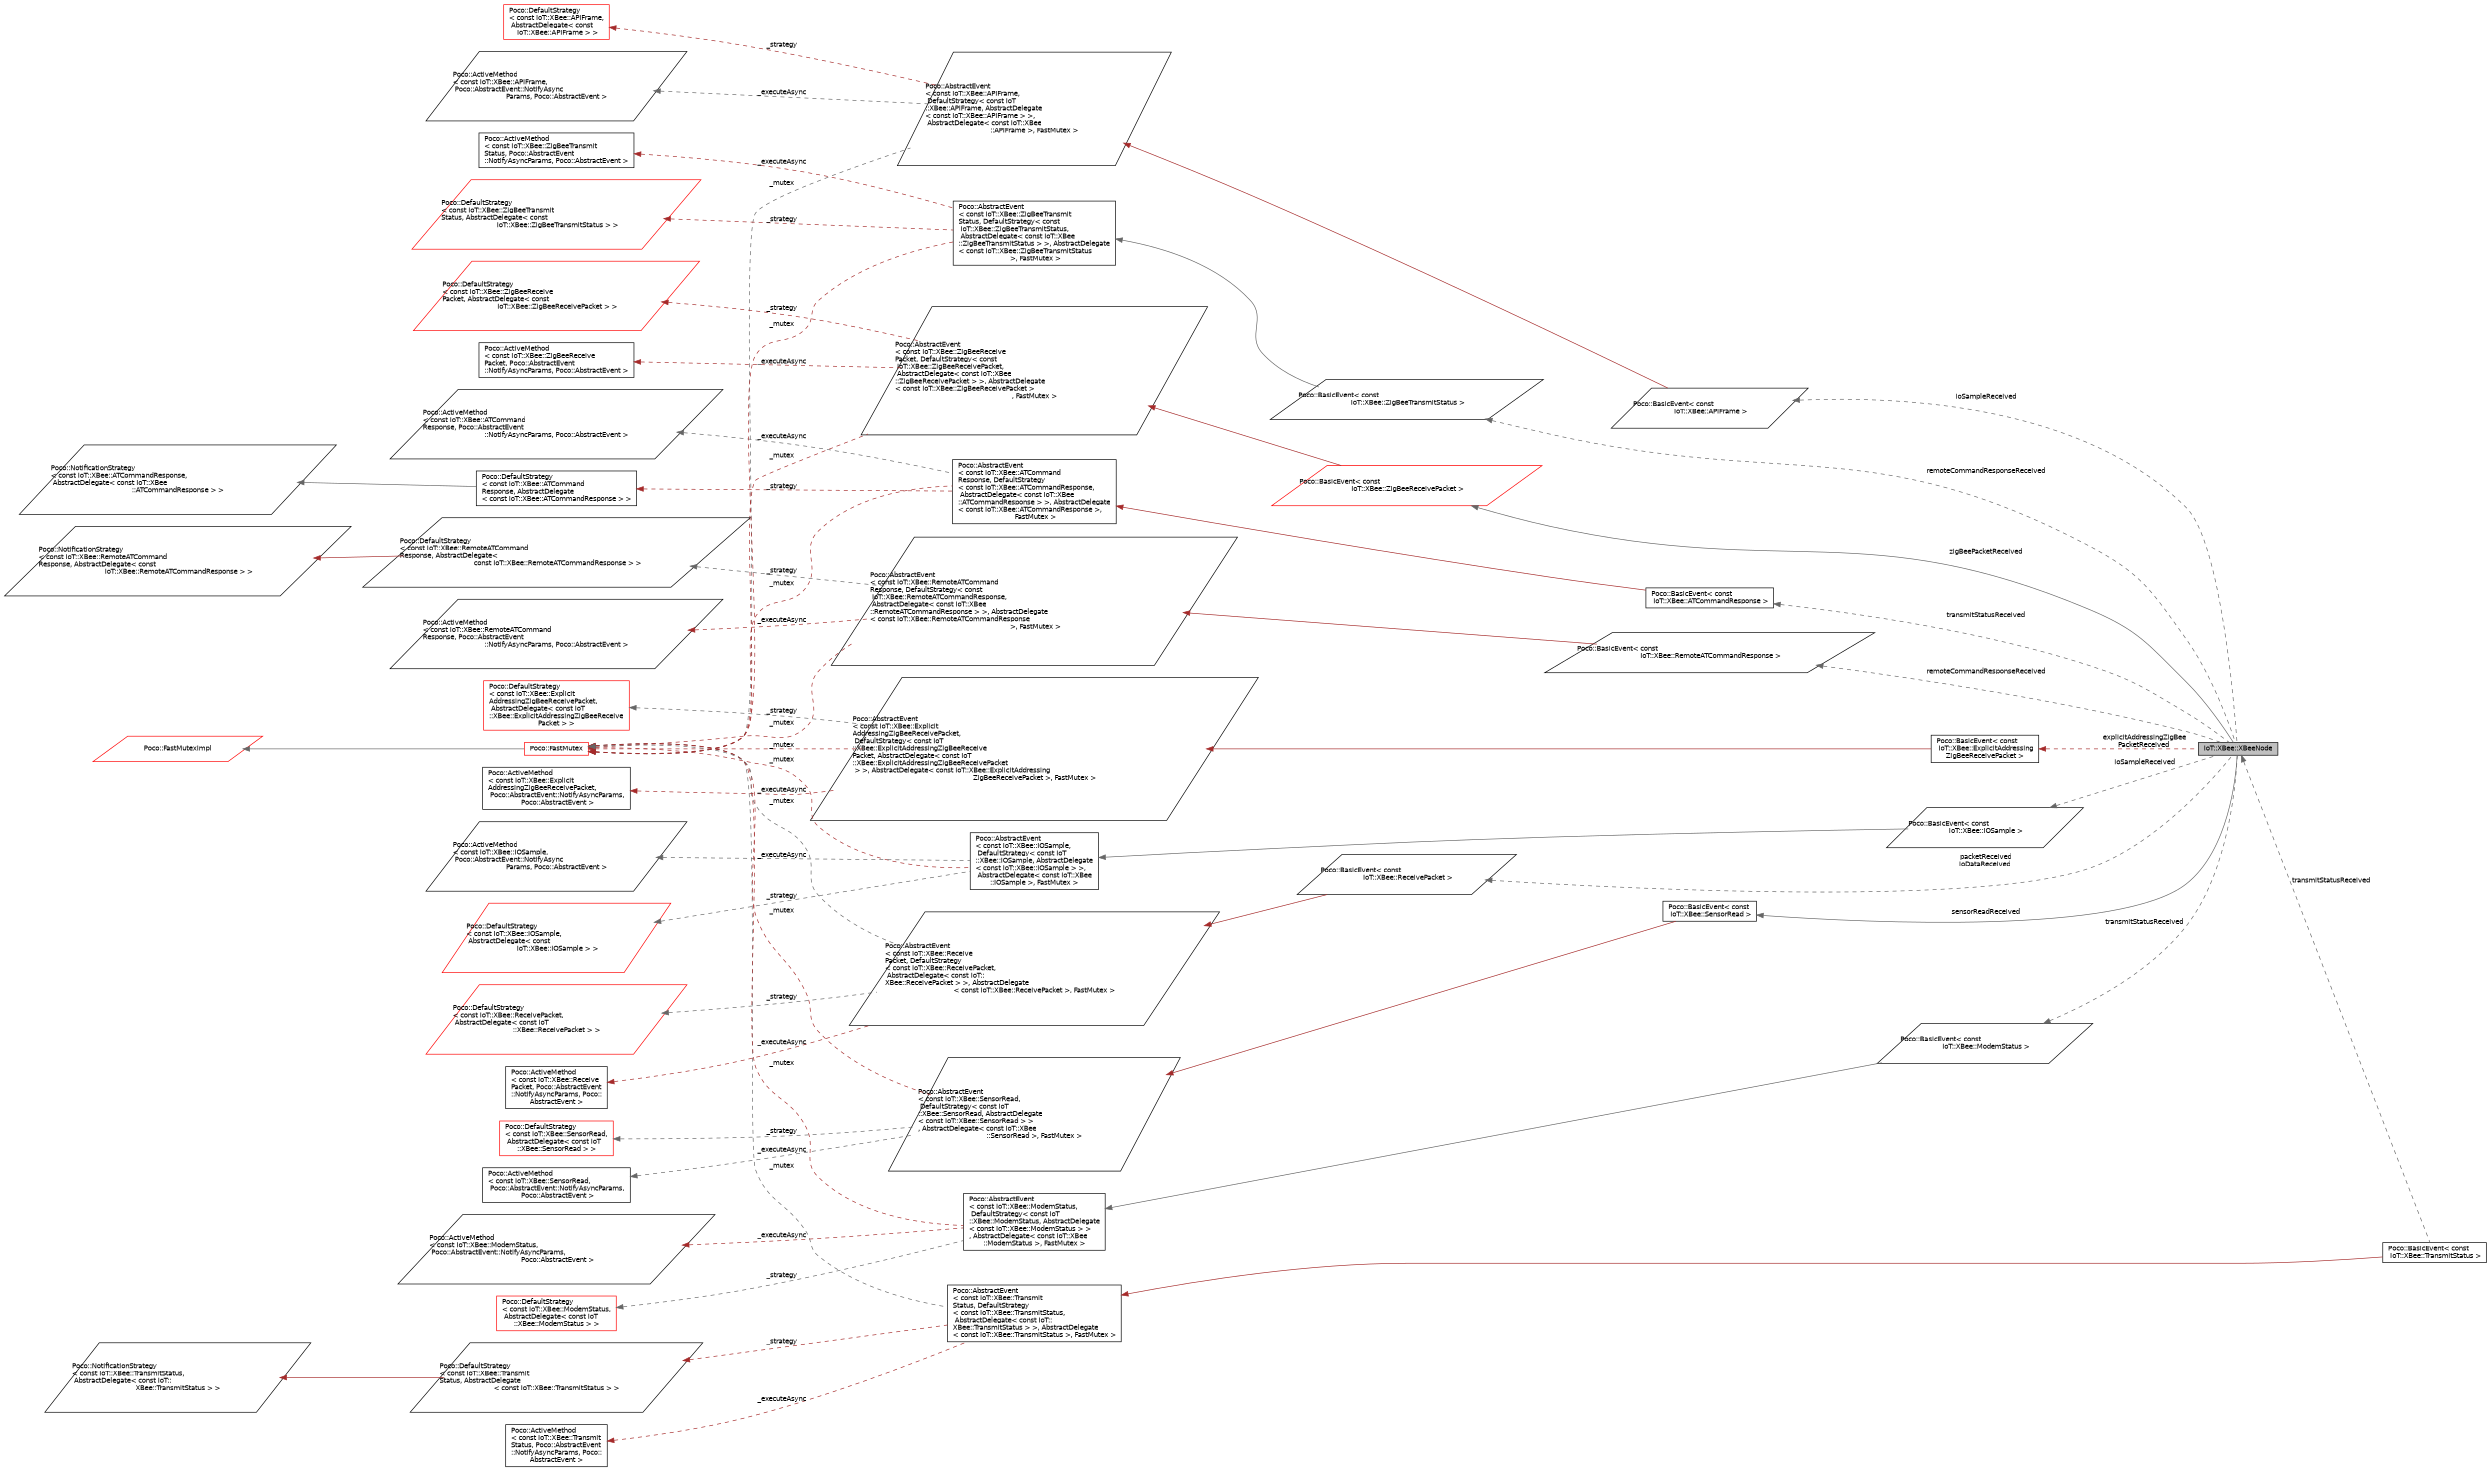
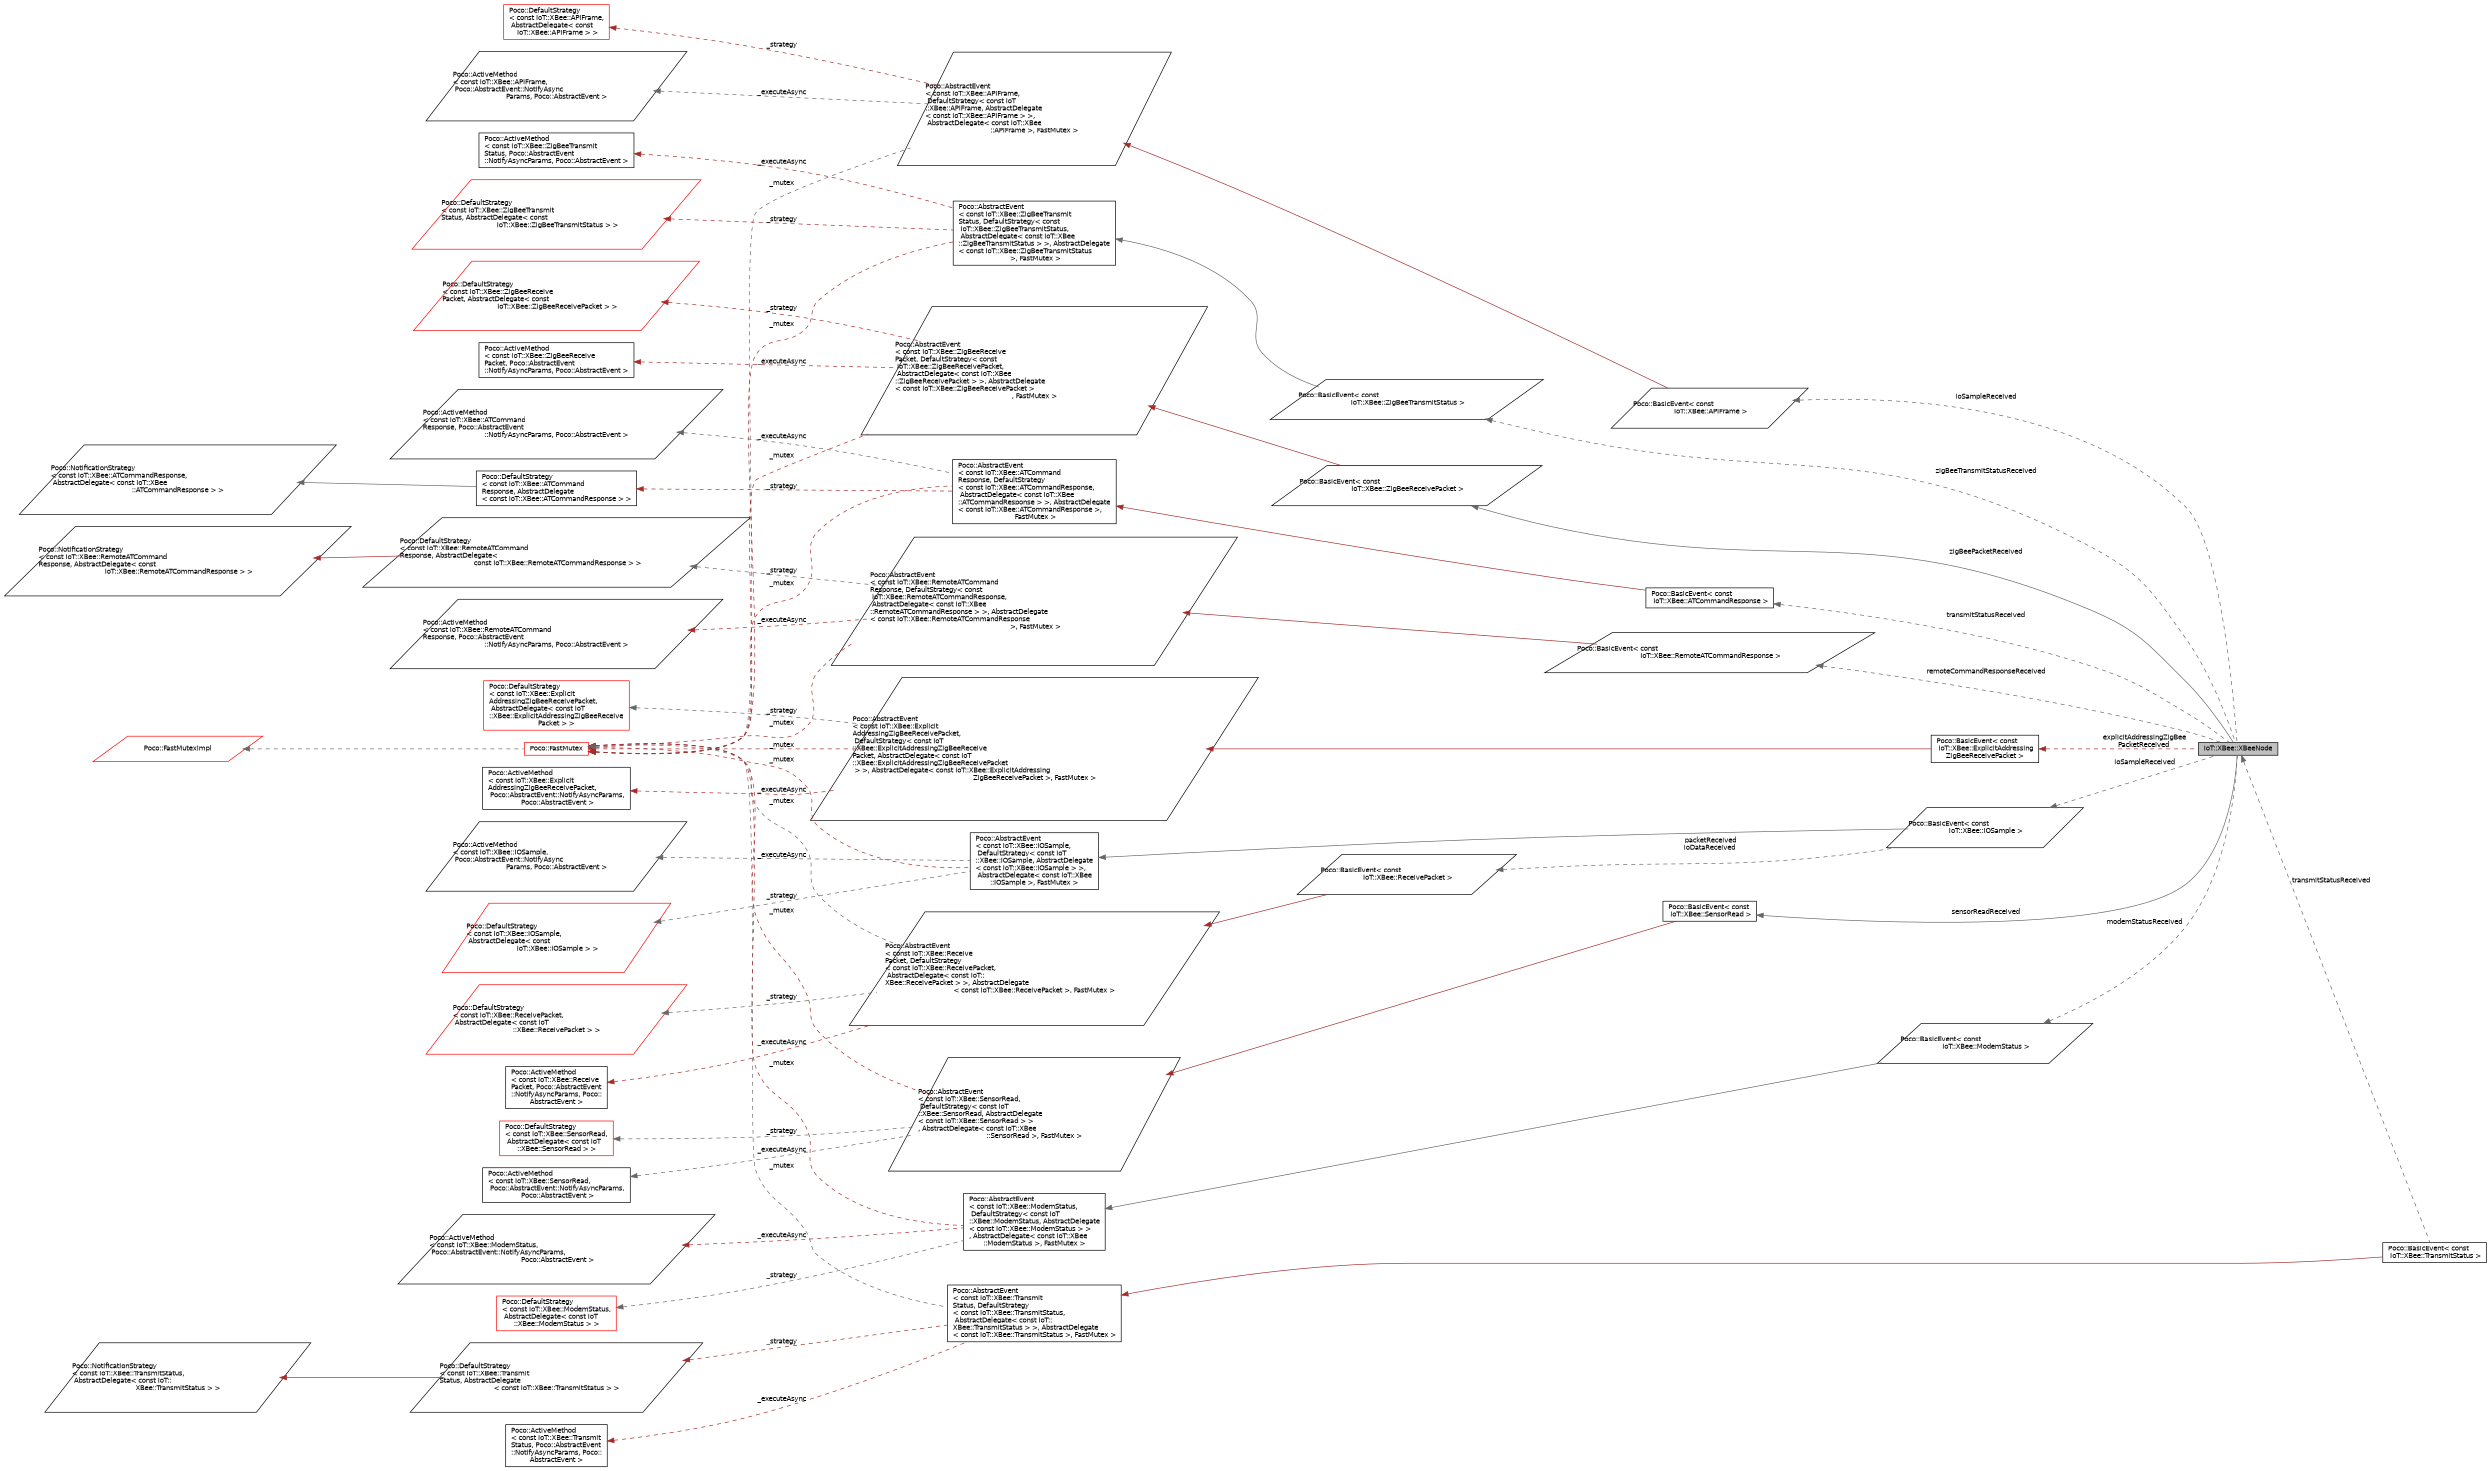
edge "IoT::XBee::XBeeNode" -> "Poco::BasicEvent< const IoT::XBee::ZigBeeTransmitStatus >": label " remoteCommandResponseReceived" -> " zigBeeTransmitStatusReceived"
node "Poco::BasicEvent< const IoT::XBee::ZigBeeReceivePacket >": color red -> black
edge "Poco::FastMutex" -> "Poco::FastMutexImpl": style solid -> dashed
edge "IoT::XBee::XBeeNode" -> "Poco::BasicEvent< const IoT::XBee::ReceivePacket >": now "Poco::BasicEvent< const IoT::XBee::IOSample >" -> "Poco::BasicEvent< const IoT::XBee::ReceivePacket >"
edge "IoT::XBee::XBeeNode" -> "Poco::BasicEvent< const IoT::XBee::ModemStatus >": label " transmitStatusReceived" -> " modemStatusReceived"
